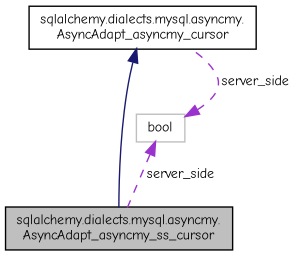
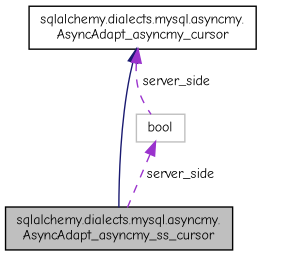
edge "sqlalchemy.dialects.mysql.asyncmy. AsyncAdapt_asyncmy_cursor" -> "bool": reversed
